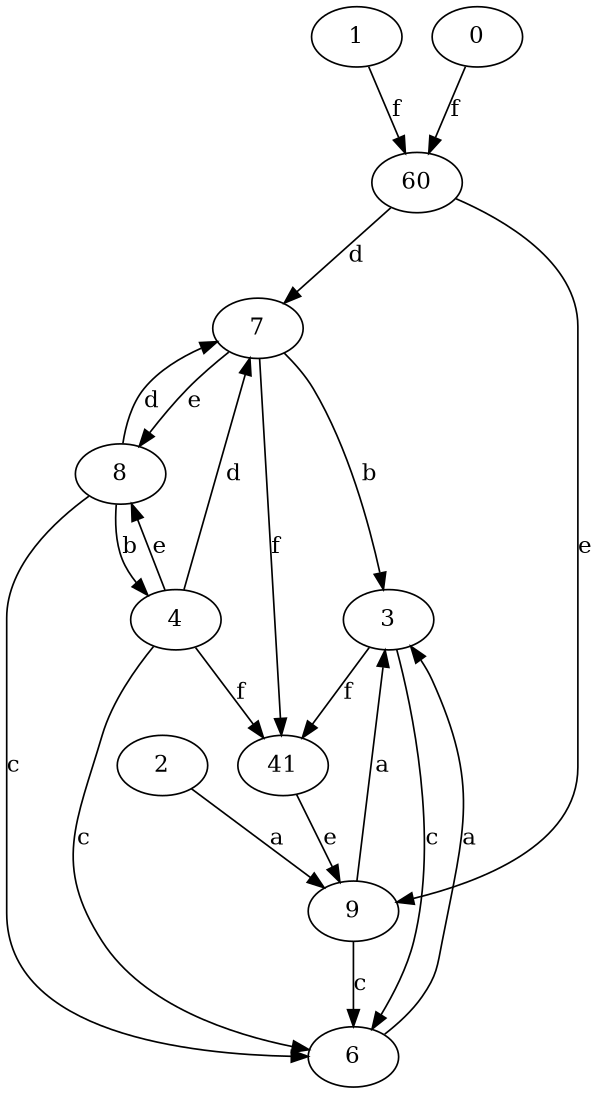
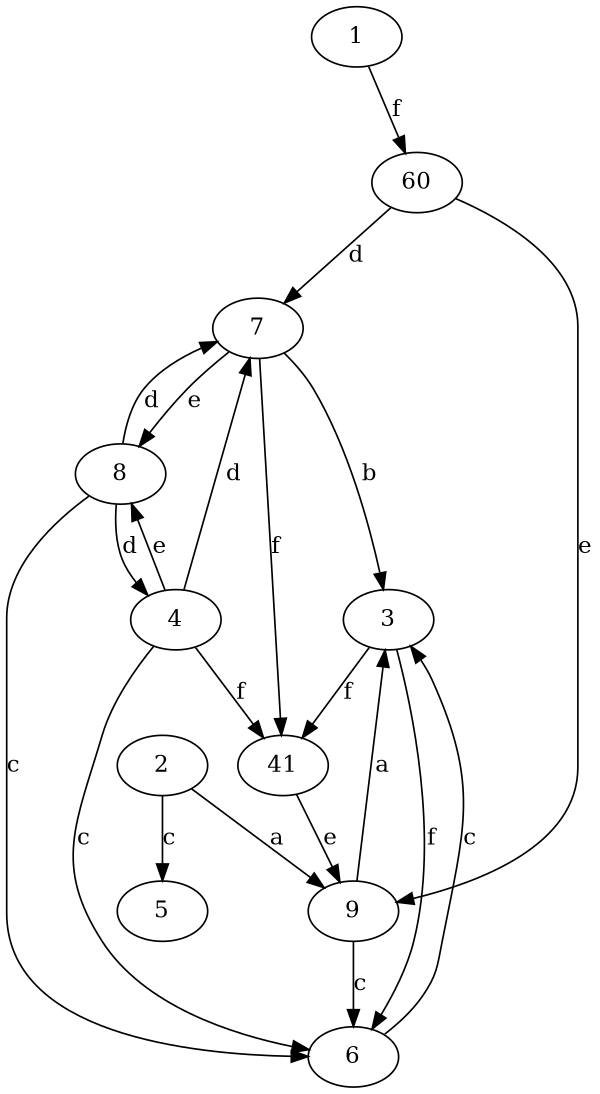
node "0": removed
edge "8" -> "4": label "b" -> "d"
edge "3" -> "6": label "c" -> "f"
edge "6" -> "3": label "a" -> "c"
node "5": added
